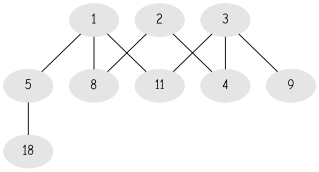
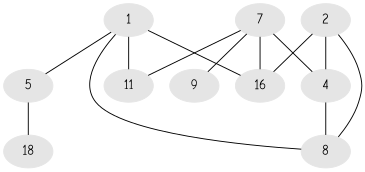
node "3": label "3" -> "7"
node "16": added
edge "4" -- "8": added
